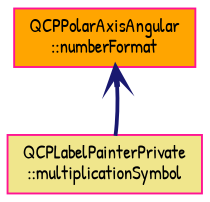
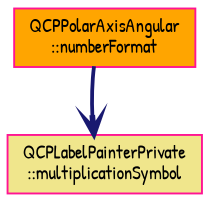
edge "QCPLabelPainterPrivate ::multiplicationSymbol" -> "QCPPolarAxisAngular ::numberFormat": reversed
